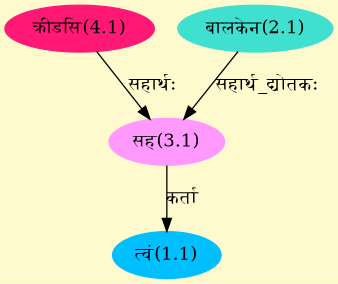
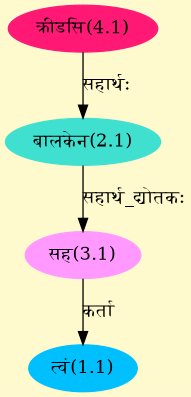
edge "क्रीडसि(4.1)" -> "सह(3.1)": now "क्रीडसि(4.1)" -> "बालकेन(2.1)"
